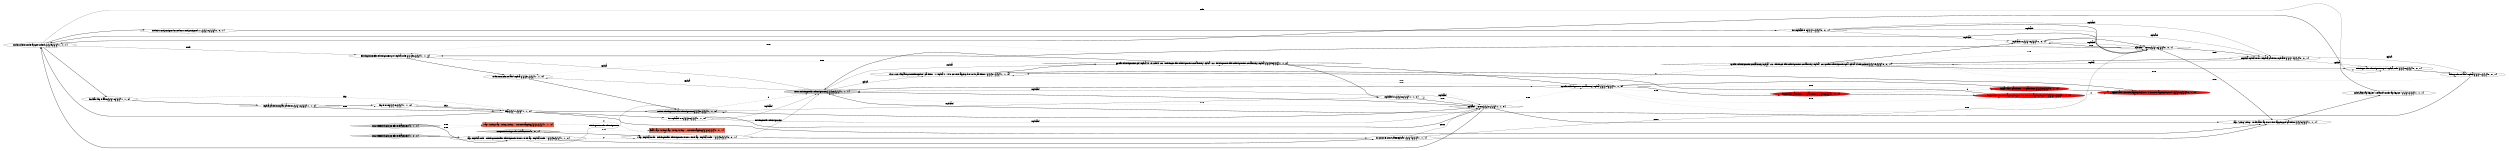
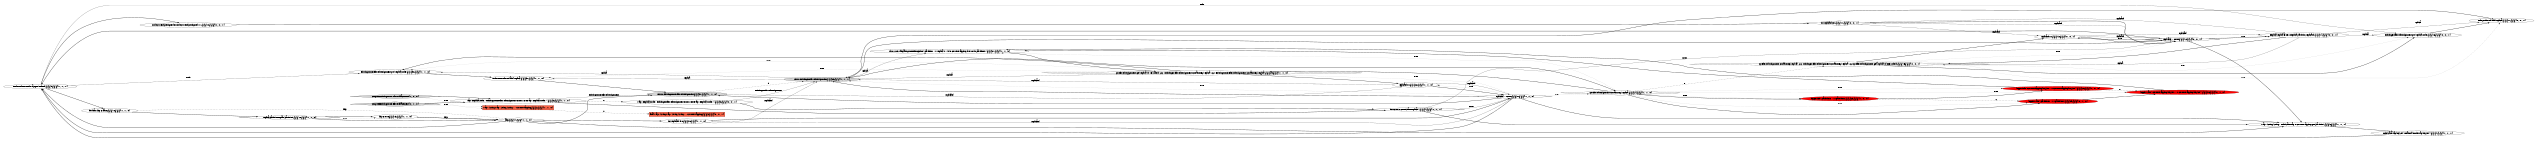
node "computeExistingPreferredPlacement['0', '0', '1']": removed
node "int count = countStateReplicas()@@@4@@@['1', '1', '1']": shape ellipse -> diamond
